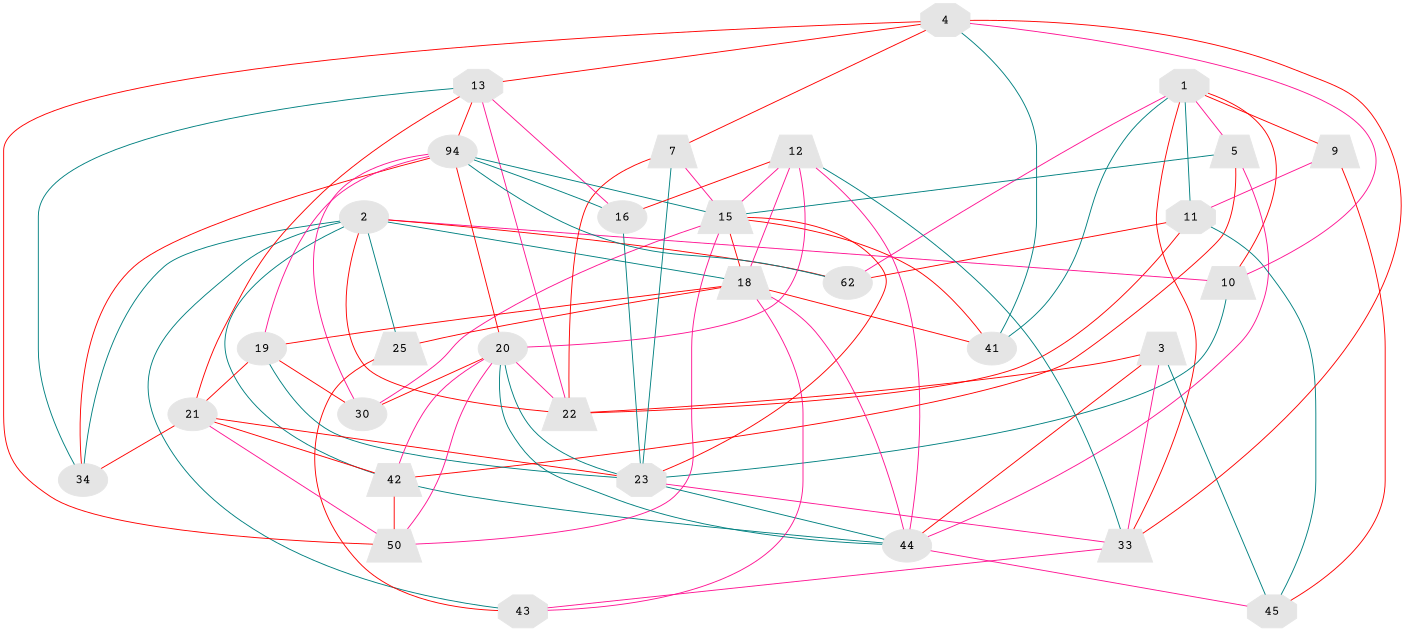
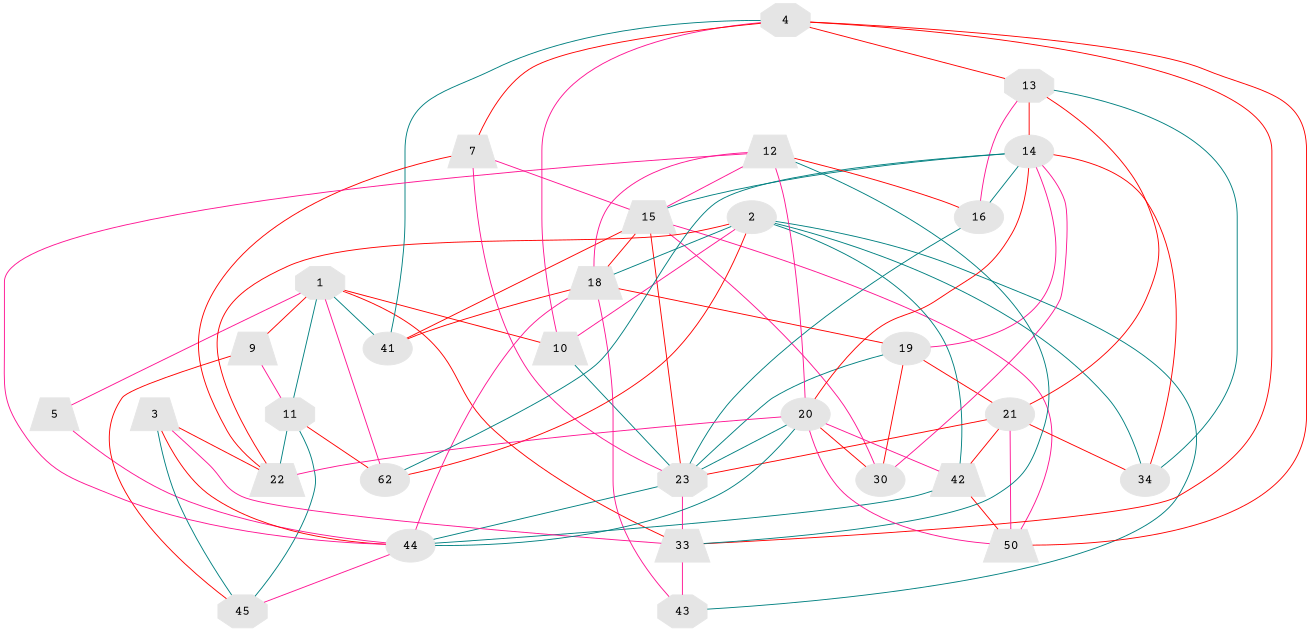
node "94": label "94" -> "14"
edge "5" -- "15": removed
edge "13" -- "22": removed
edge "7" -- "23": color teal -> deeppink
node "25": removed
edge "11" -- "22": color red -> teal
edge "5" -- "42": removed
